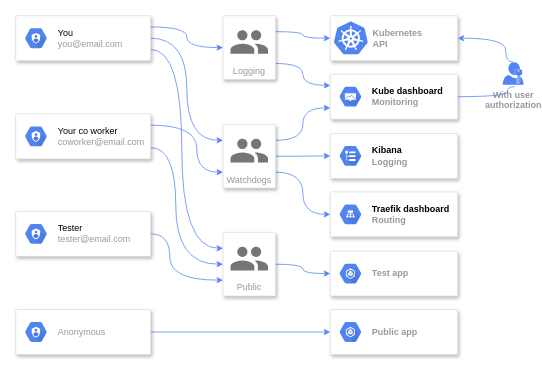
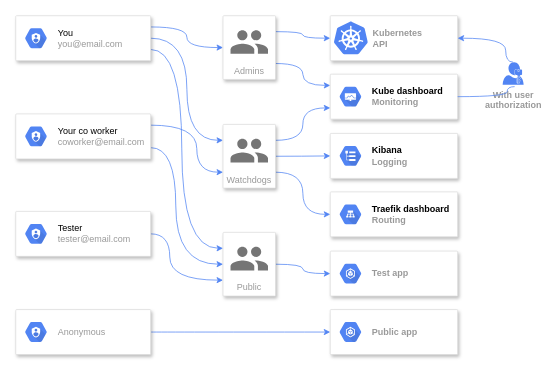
node "Logging": label "Logging" -> "Admins"
